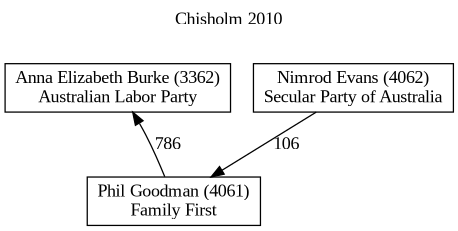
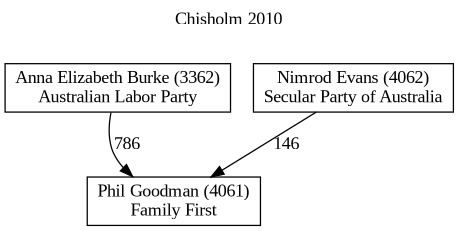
edge "Nimrod Evans (4062) Secular Party of Australia" -> "Phil Goodman (4061) Family First": label "106" -> "146"
edge "Phil Goodman (4061) Family First" -> "Anna Elizabeth Burke (3362) Australian Labor Party": reversed
